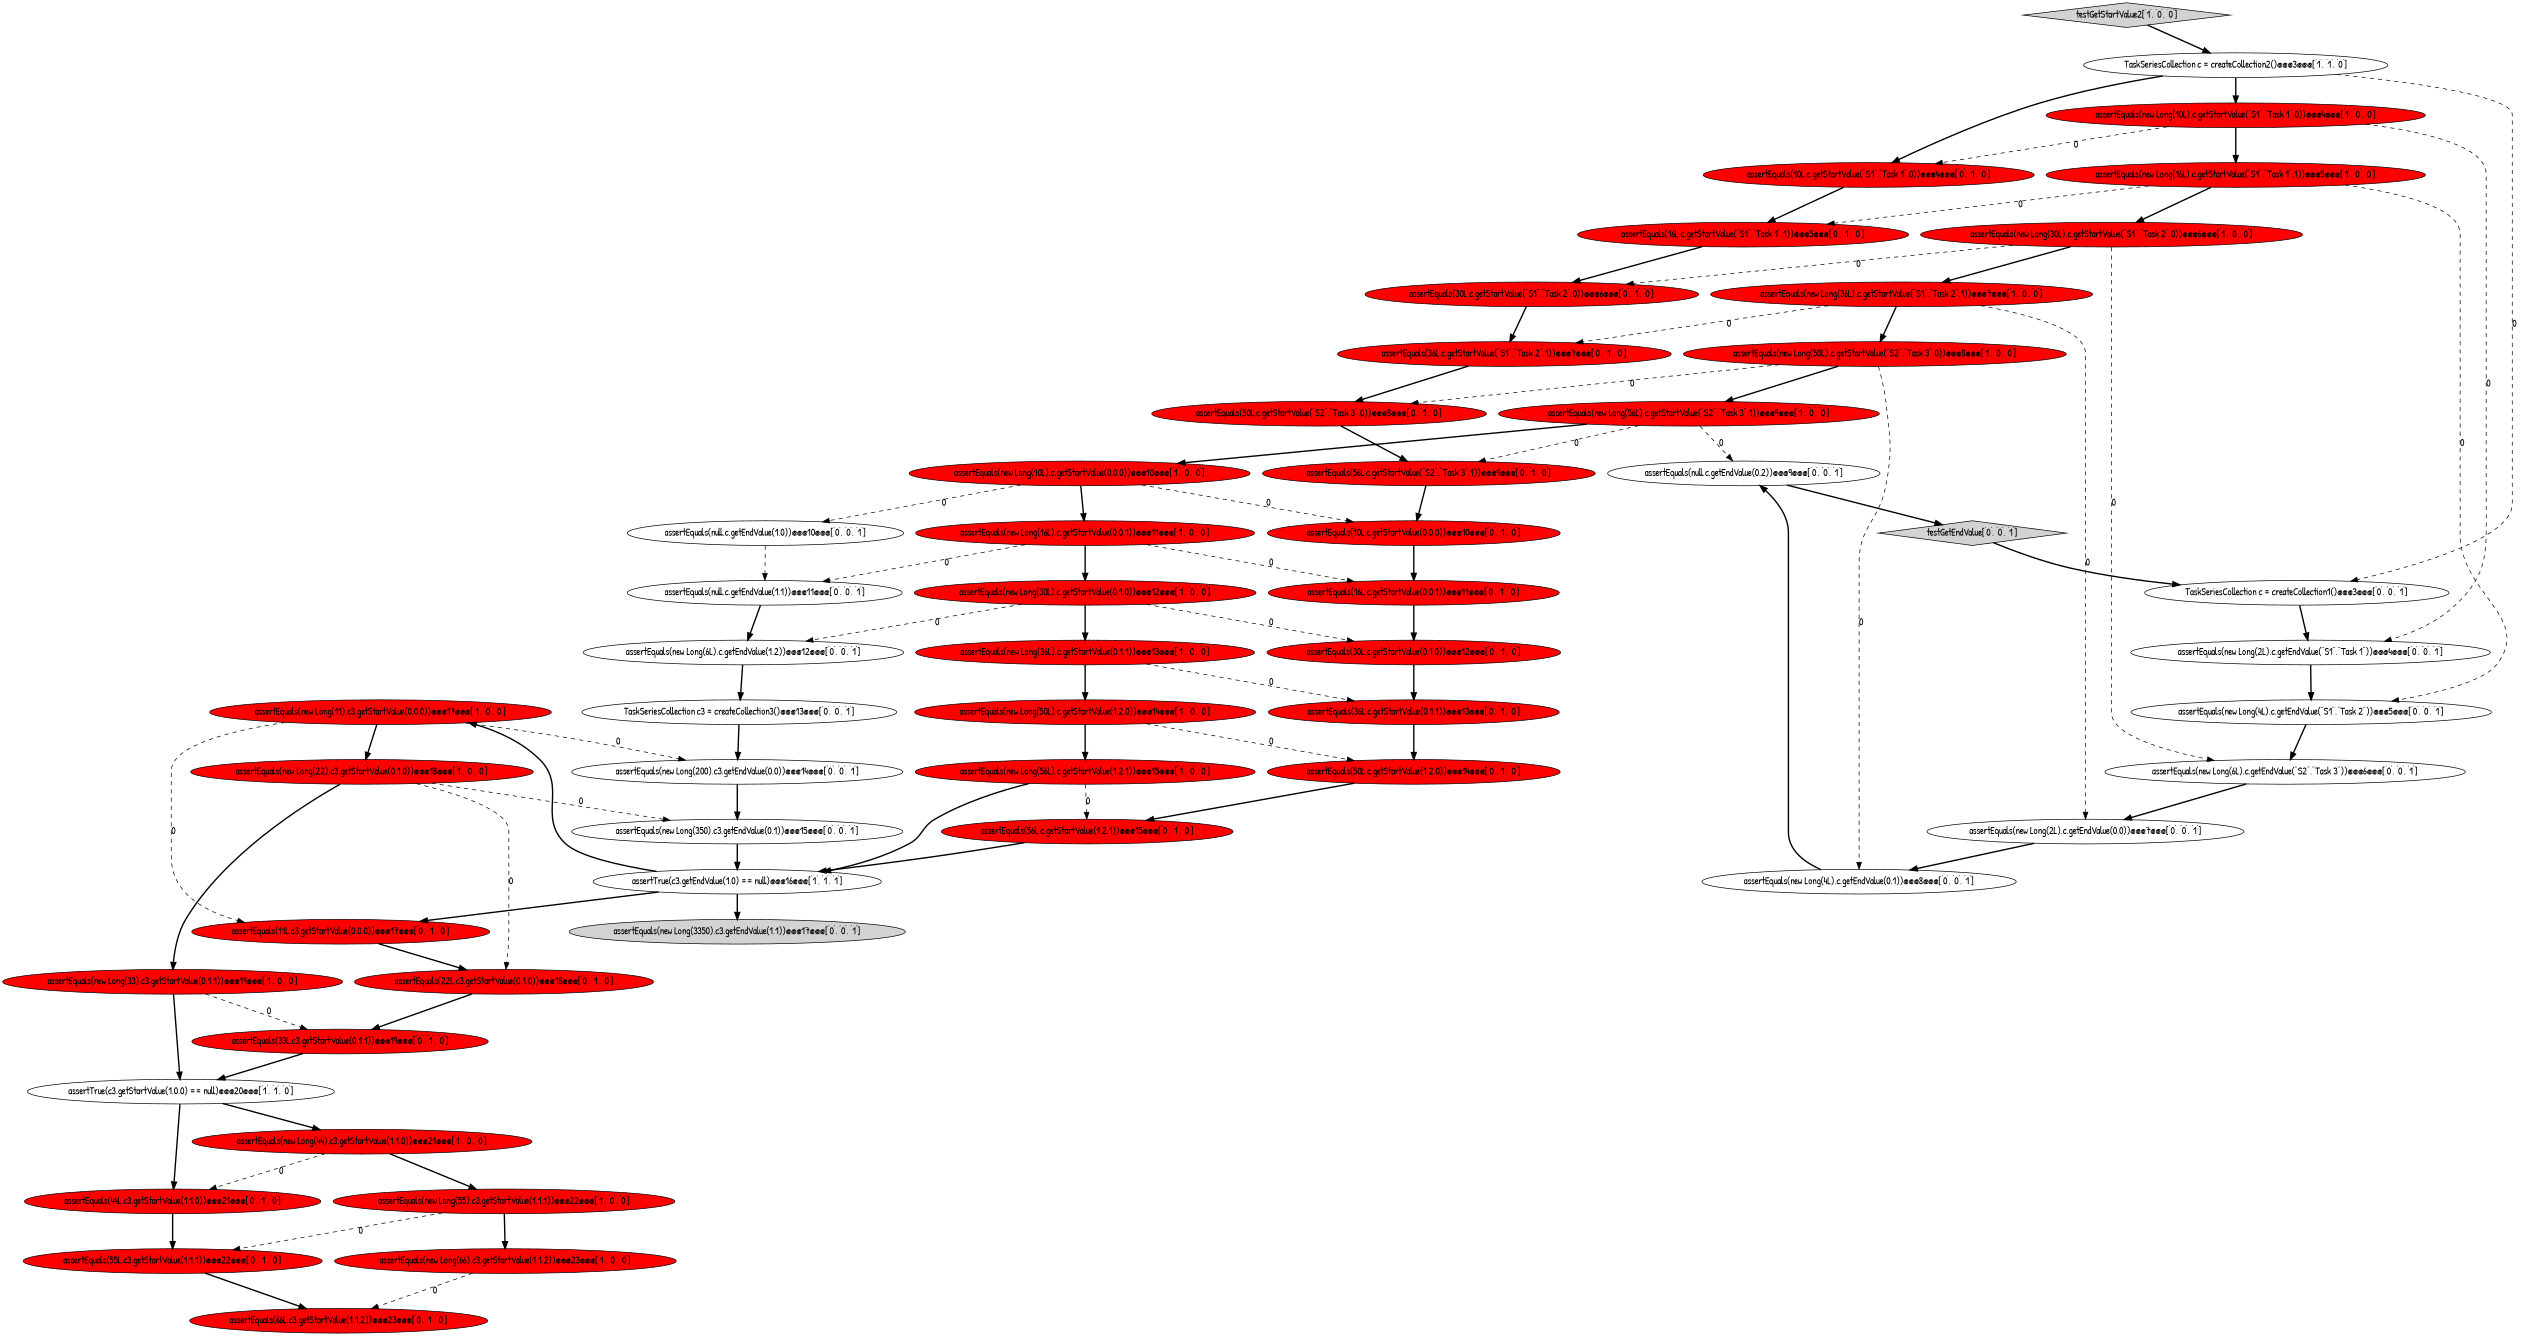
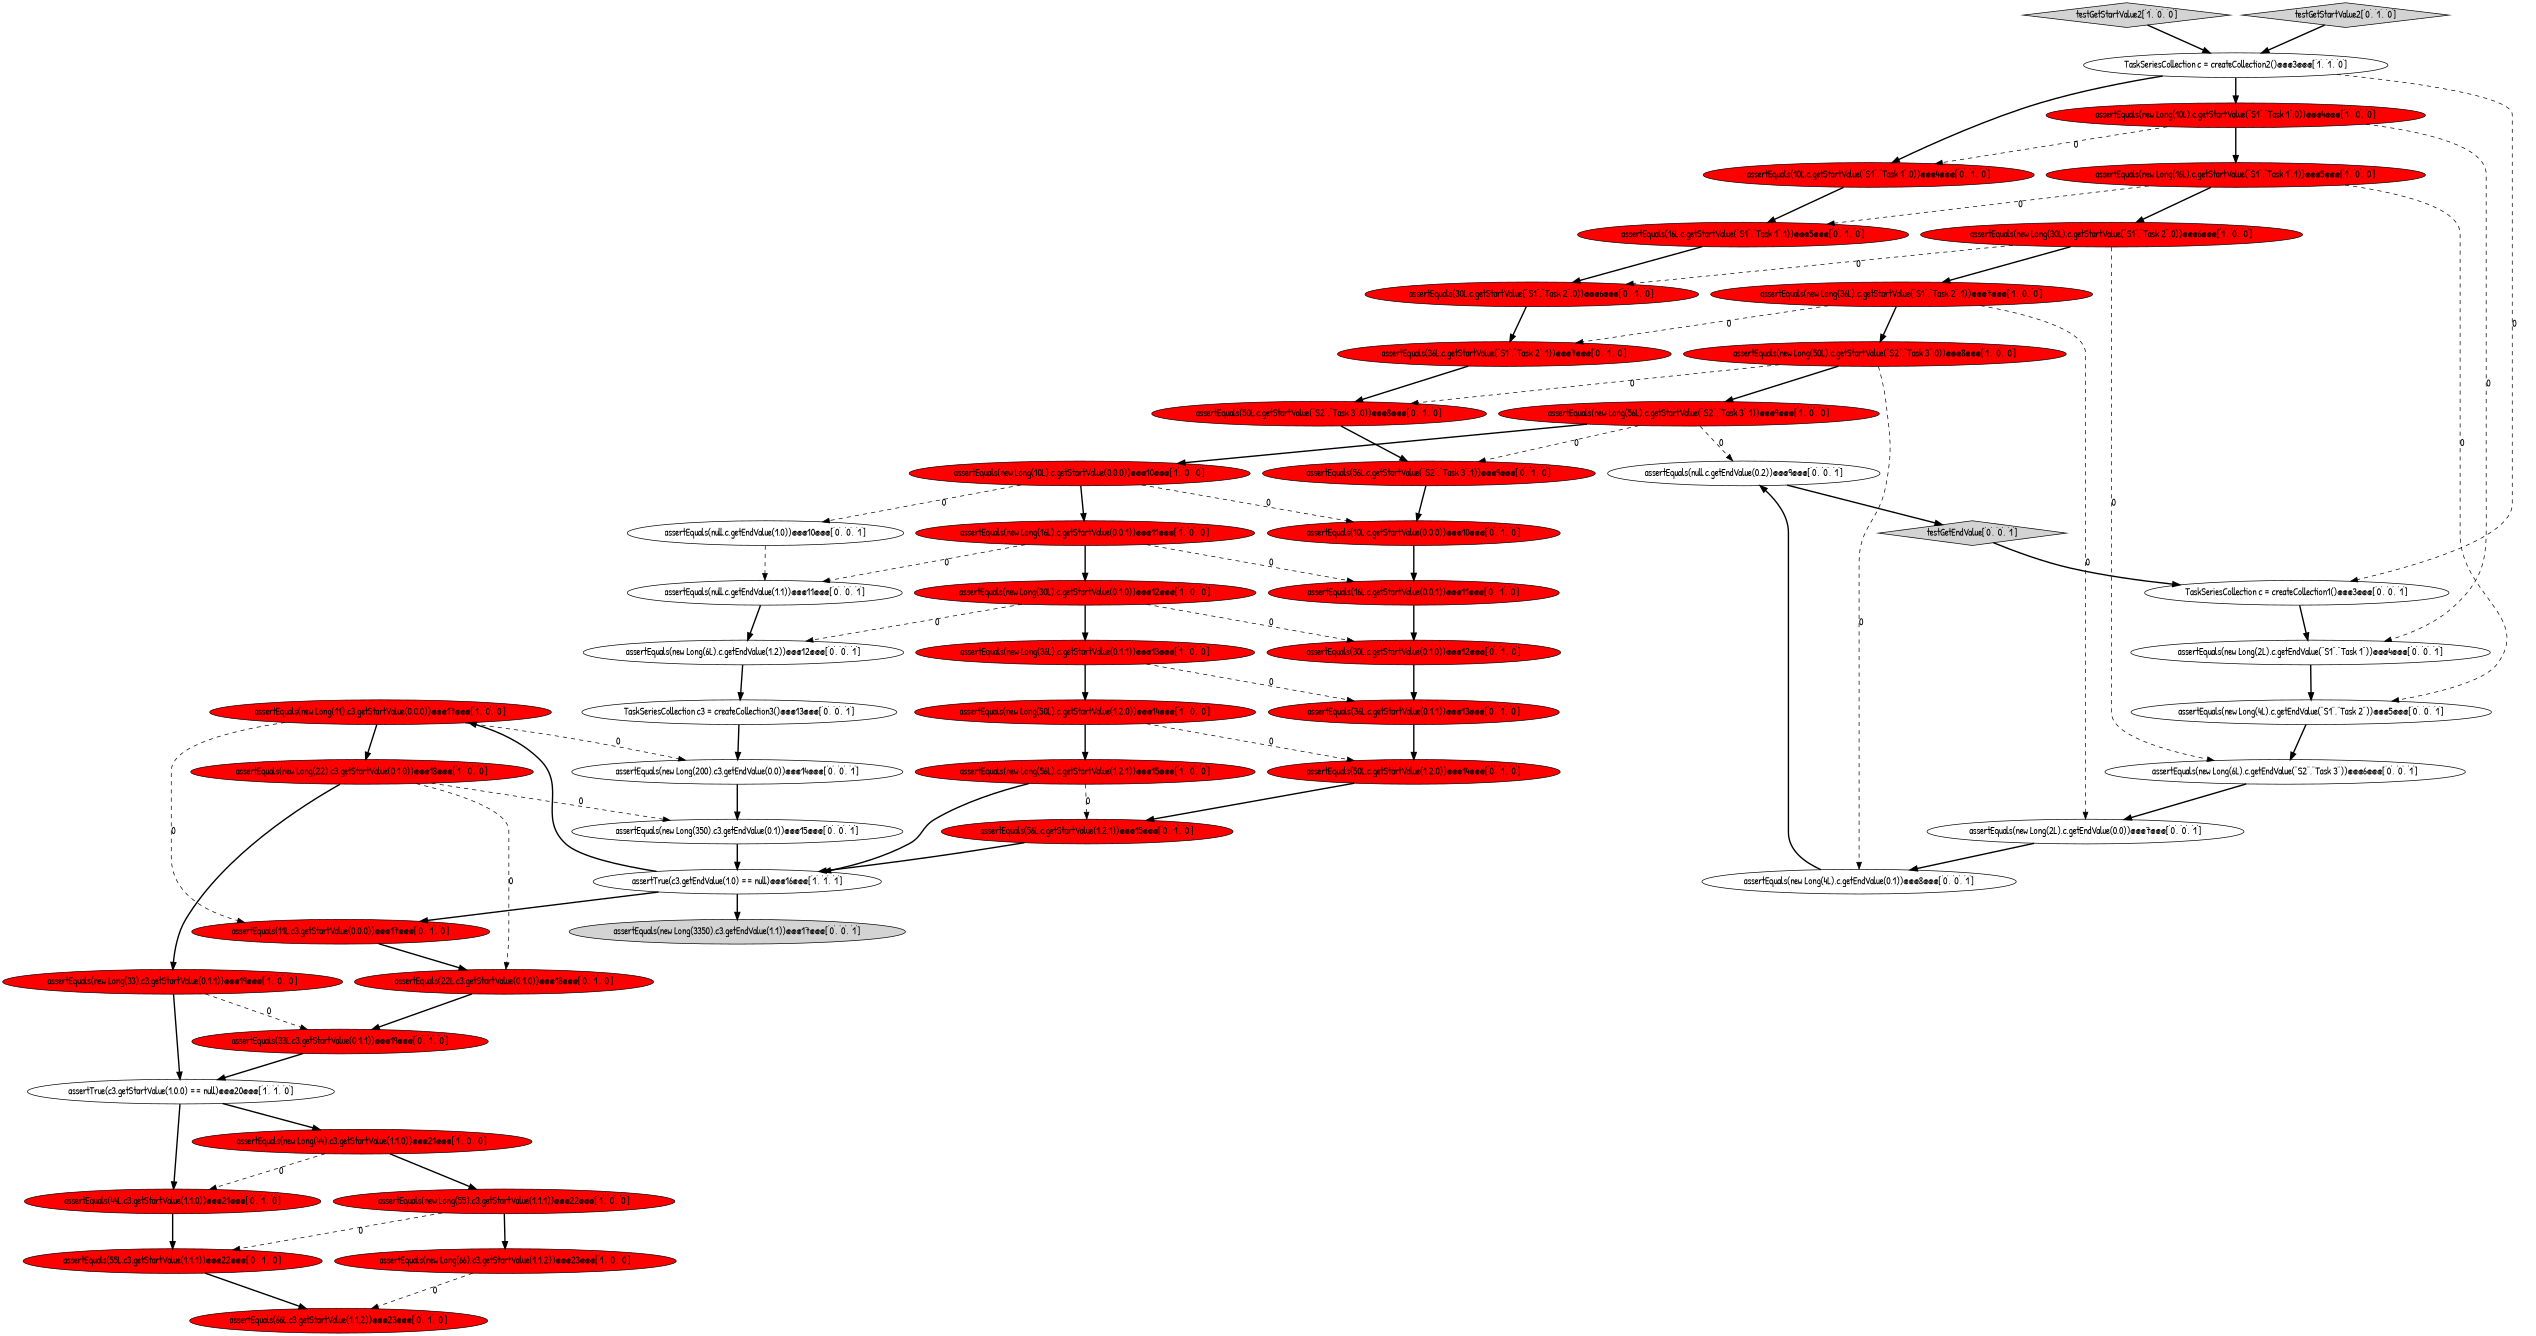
node "testGetStartValue2['0', '1', '0']": added
